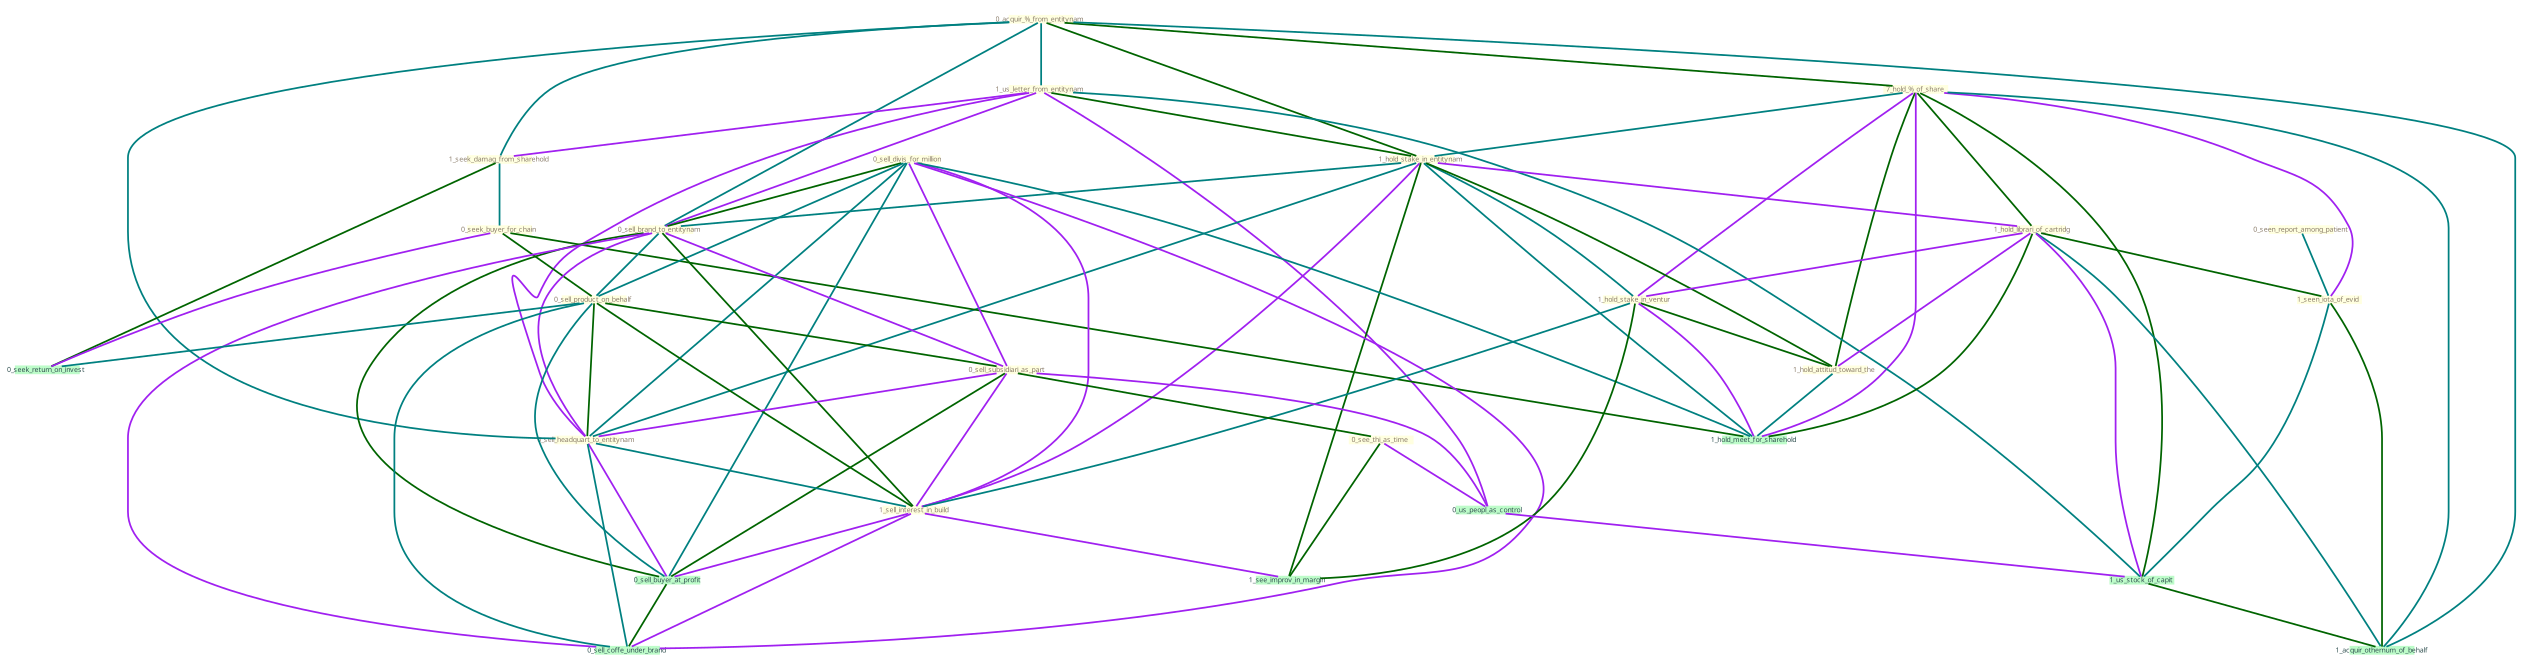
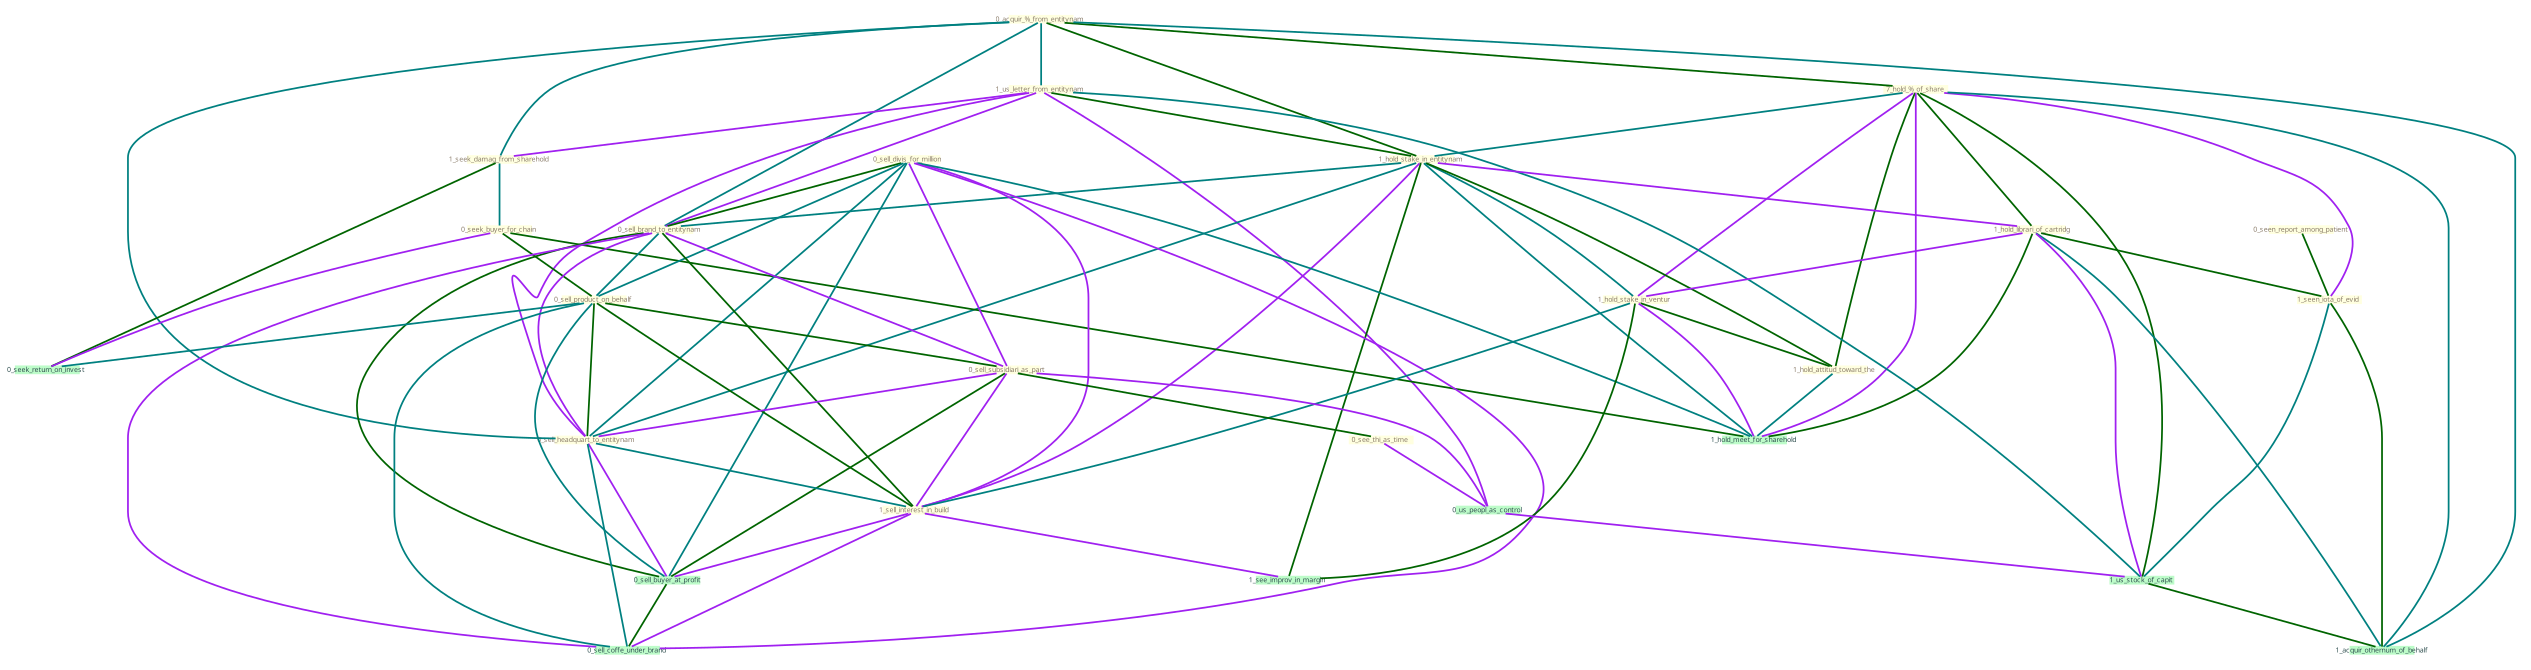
edge "0_seen_report_among_patient" -- "1_seen_iota_of_evid": color teal -> darkgreen
edge "1_hold_librari_of_cartridg" -- "1_hold_attitud_toward_the": removed
edge "0_see_thi_as_time" -- "1_see_improv_in_margin": removed
